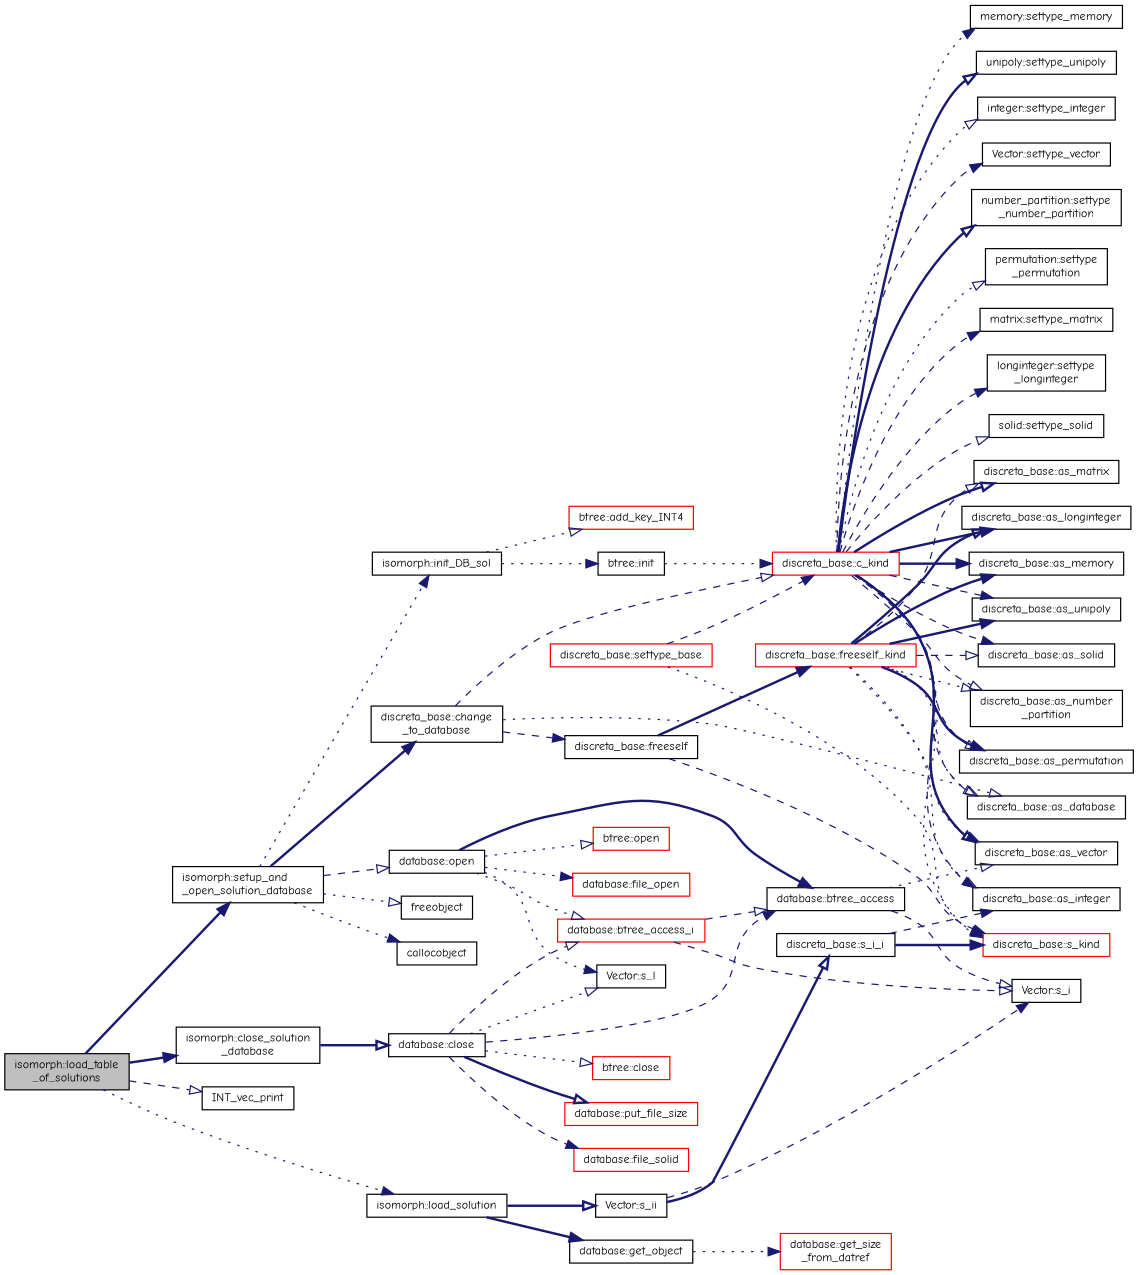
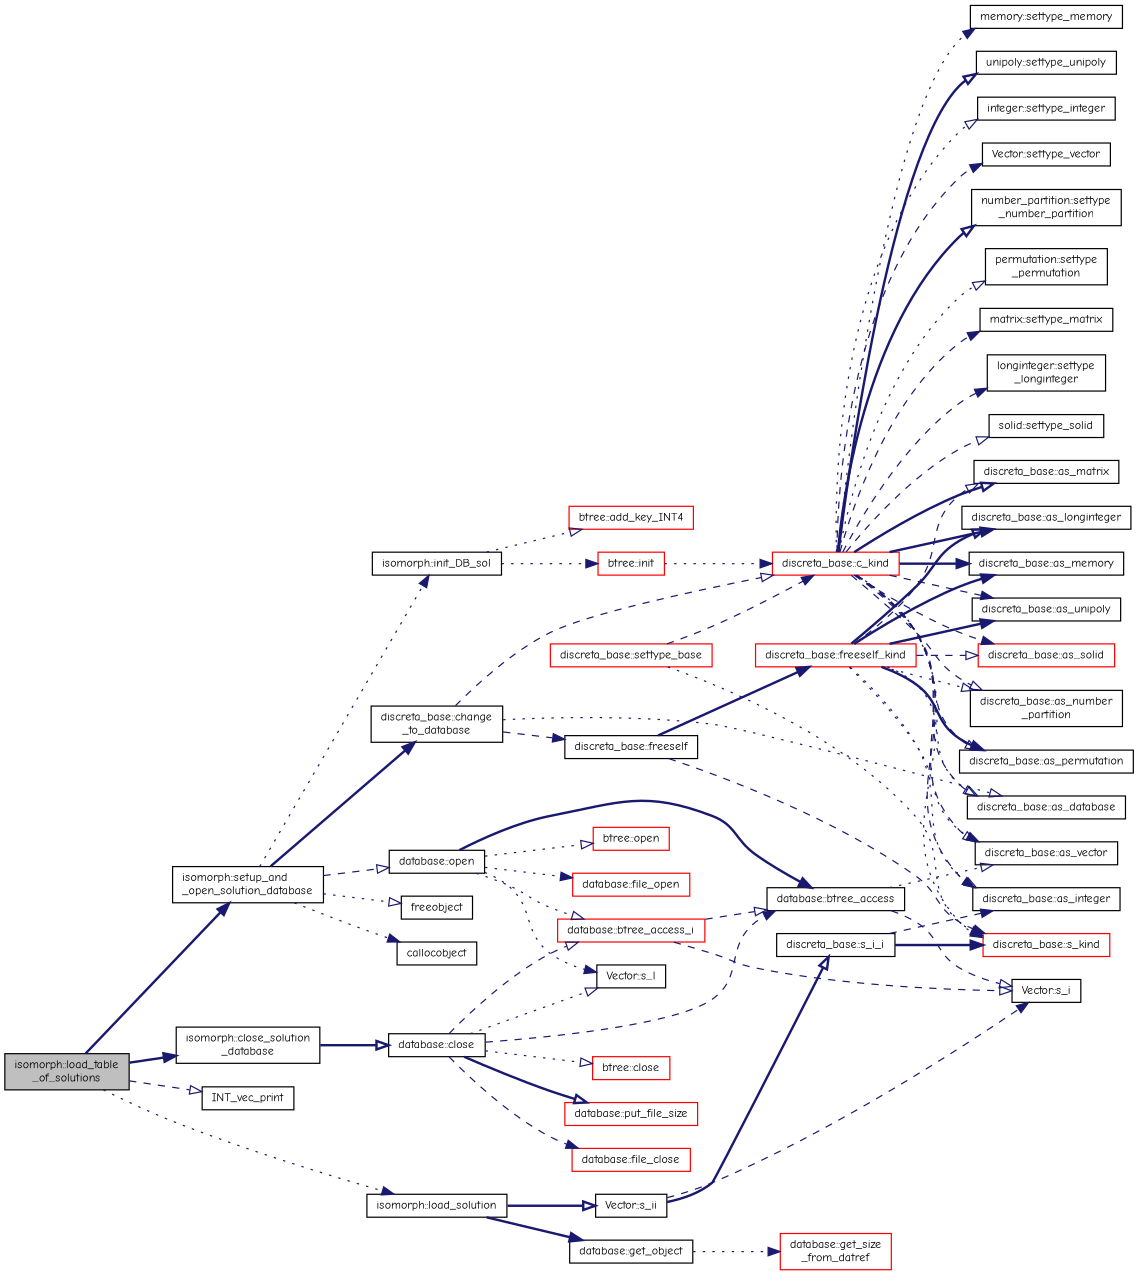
node "btree::init": color black -> red
node "discreta_base::as_solid": color black -> red
edge "discreta_base::c_kind" -> "discreta_base::as_vector": style bold -> dashed
node "database::file_solid": label "database::file_solid" -> "database::file_close"
